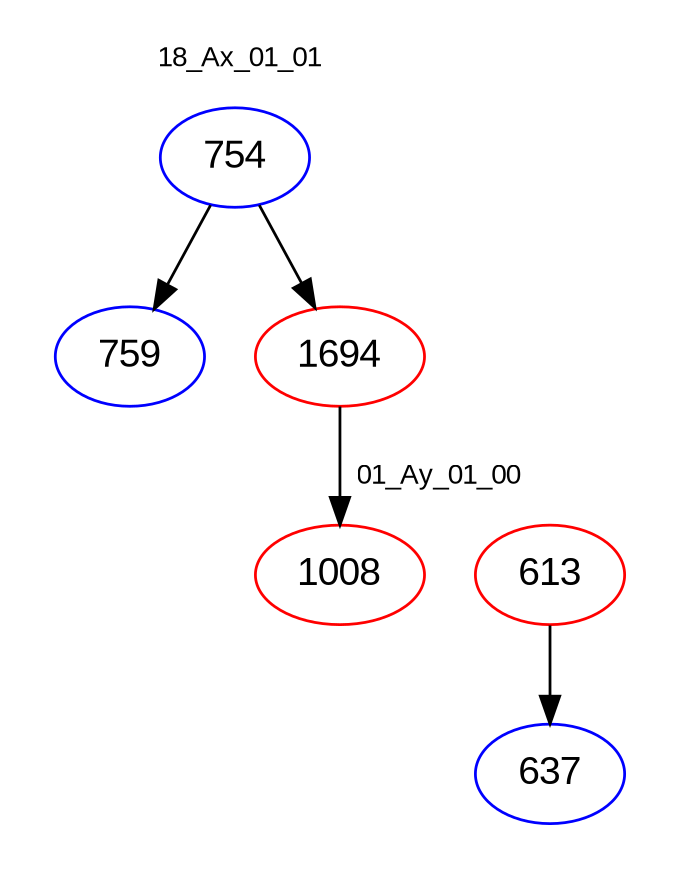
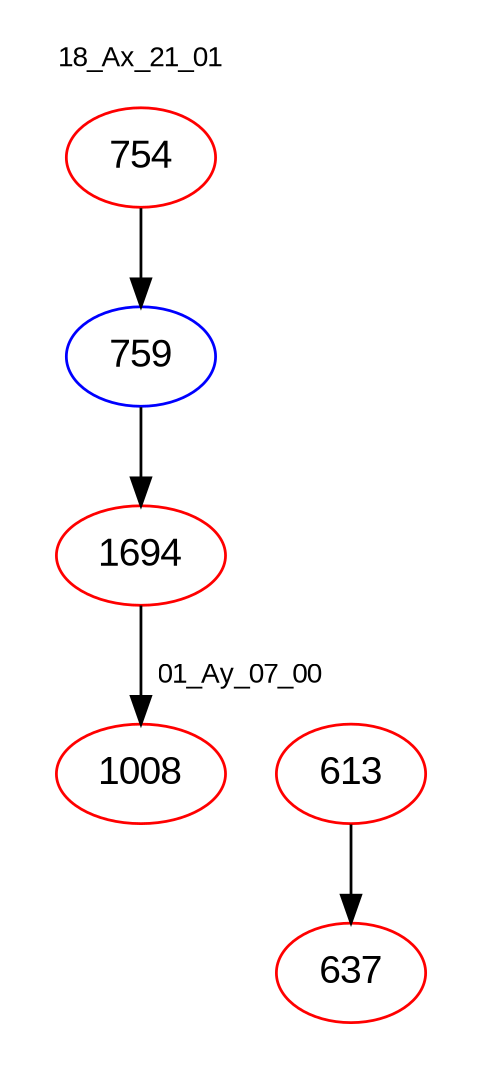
cluster "18_Ax_01_01": label "18_Ax_01_01" -> "18_Ax_21_01"
node "754": color blue -> red
edge "754" -> "1694": now "759" -> "1694"
cluster "01_Ay_01_00": label "01_Ay_01_00" -> "01_Ay_07_00"
node "637": color blue -> red
